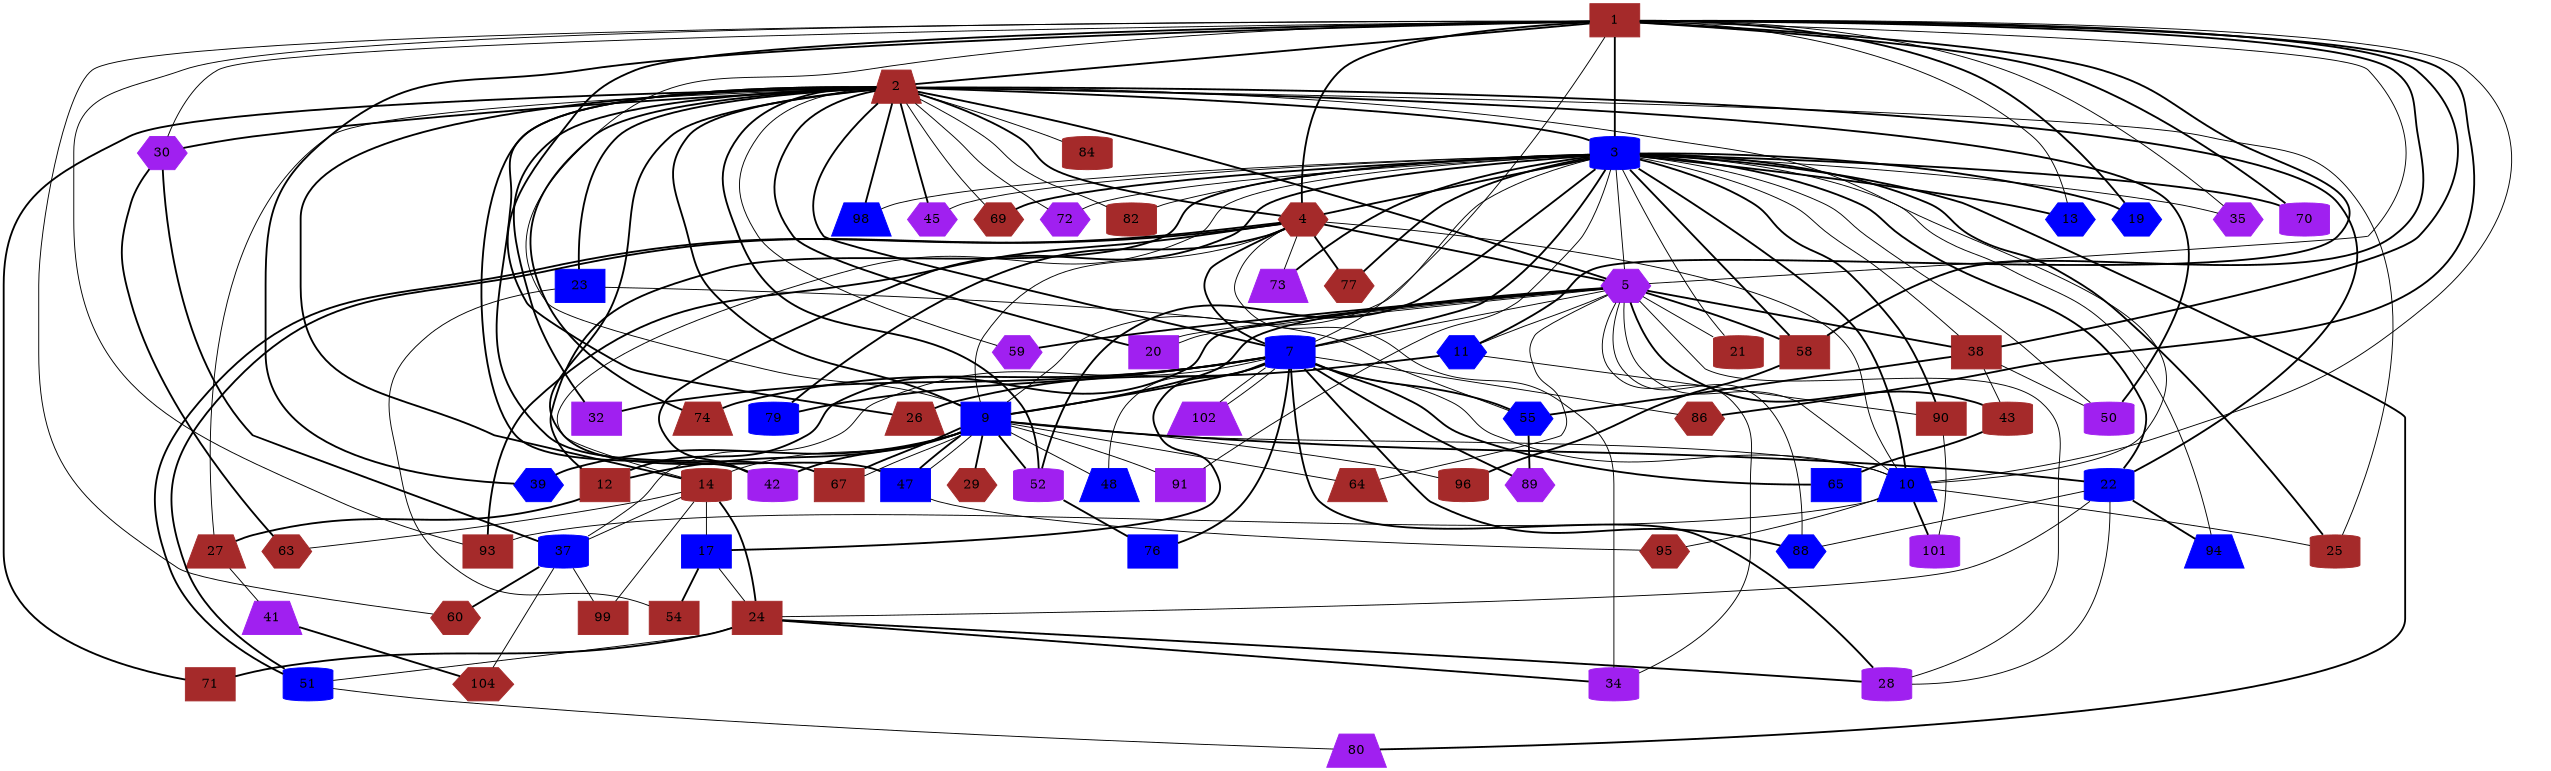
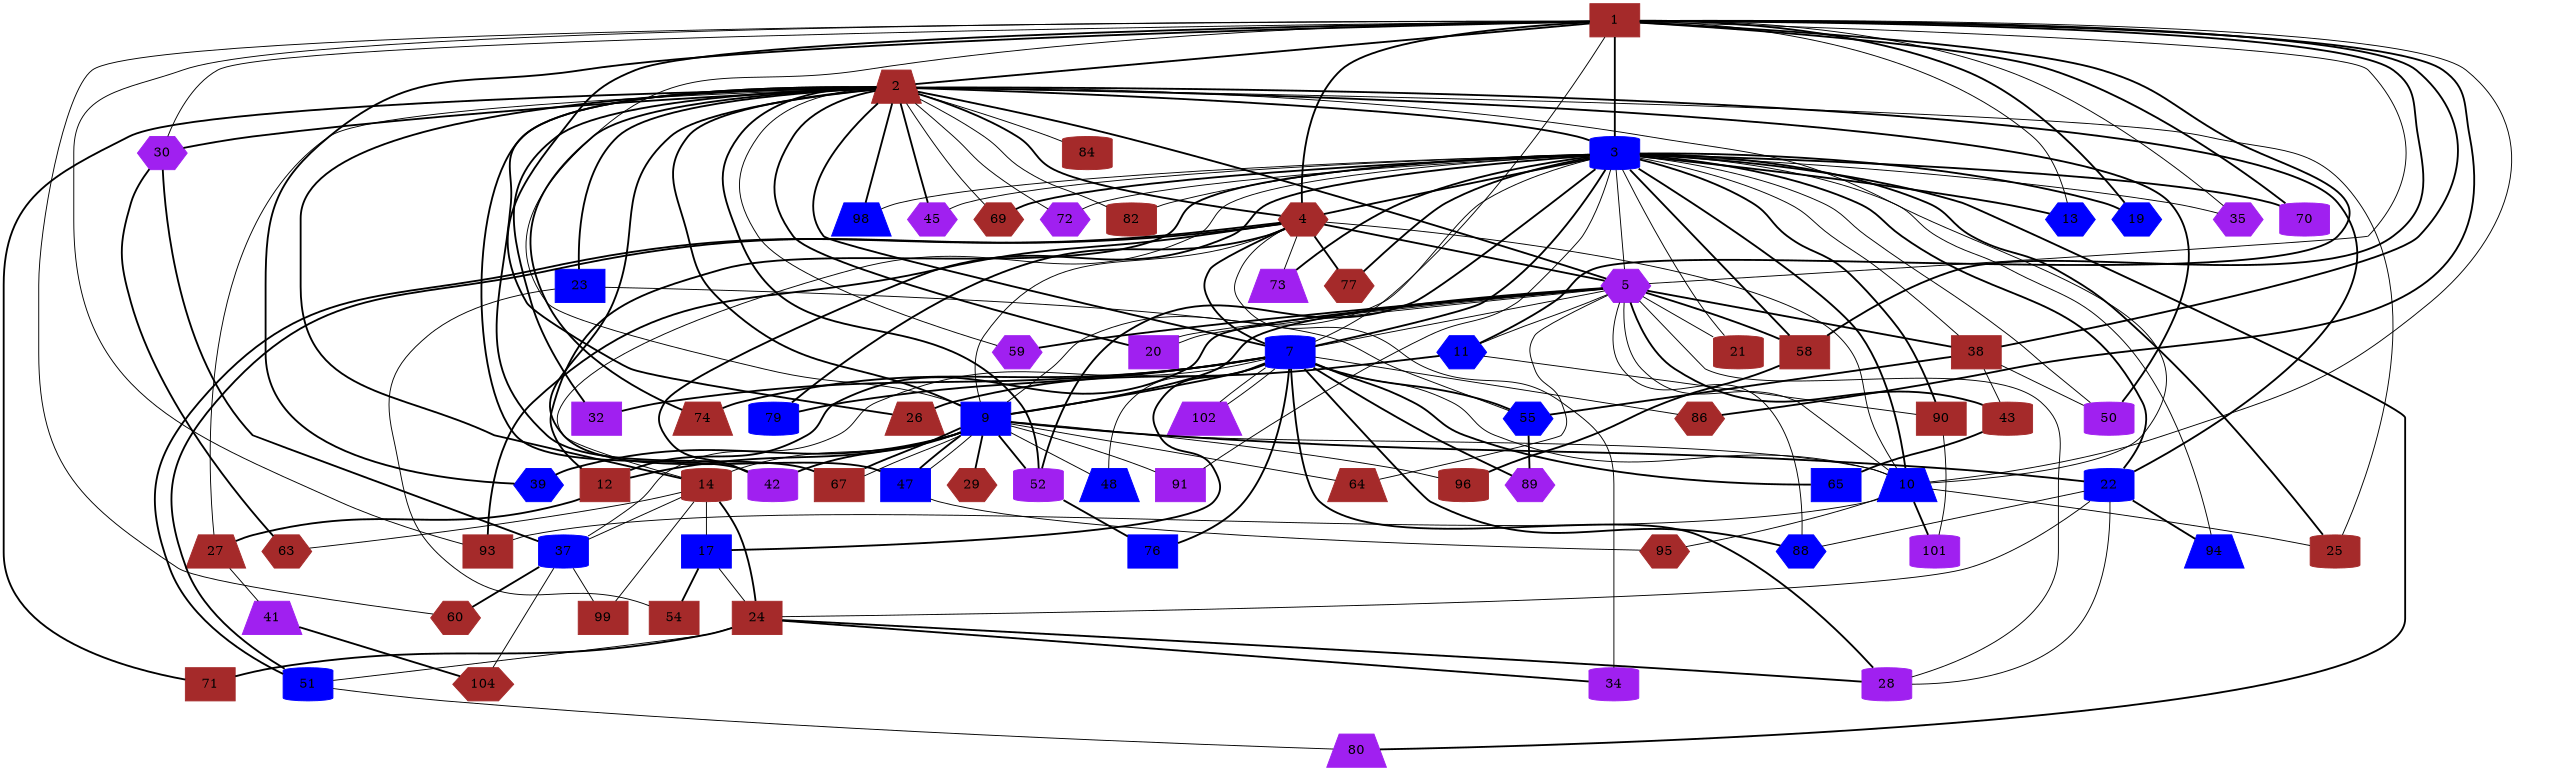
edge "5" -- "34": removed
